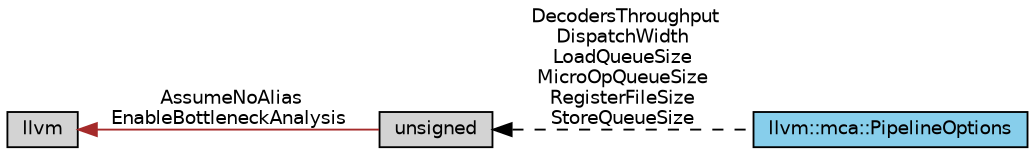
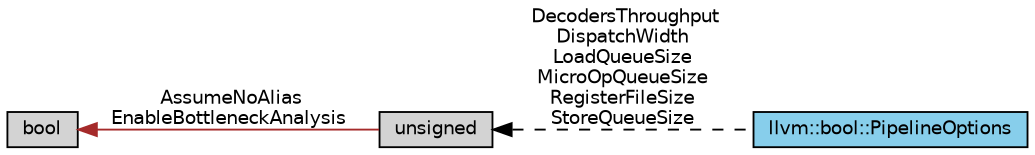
node "llvm": label "llvm" -> "bool"
node "llvm::mca::PipelineOptions": label "llvm::mca::PipelineOptions" -> "llvm::bool::PipelineOptions"
